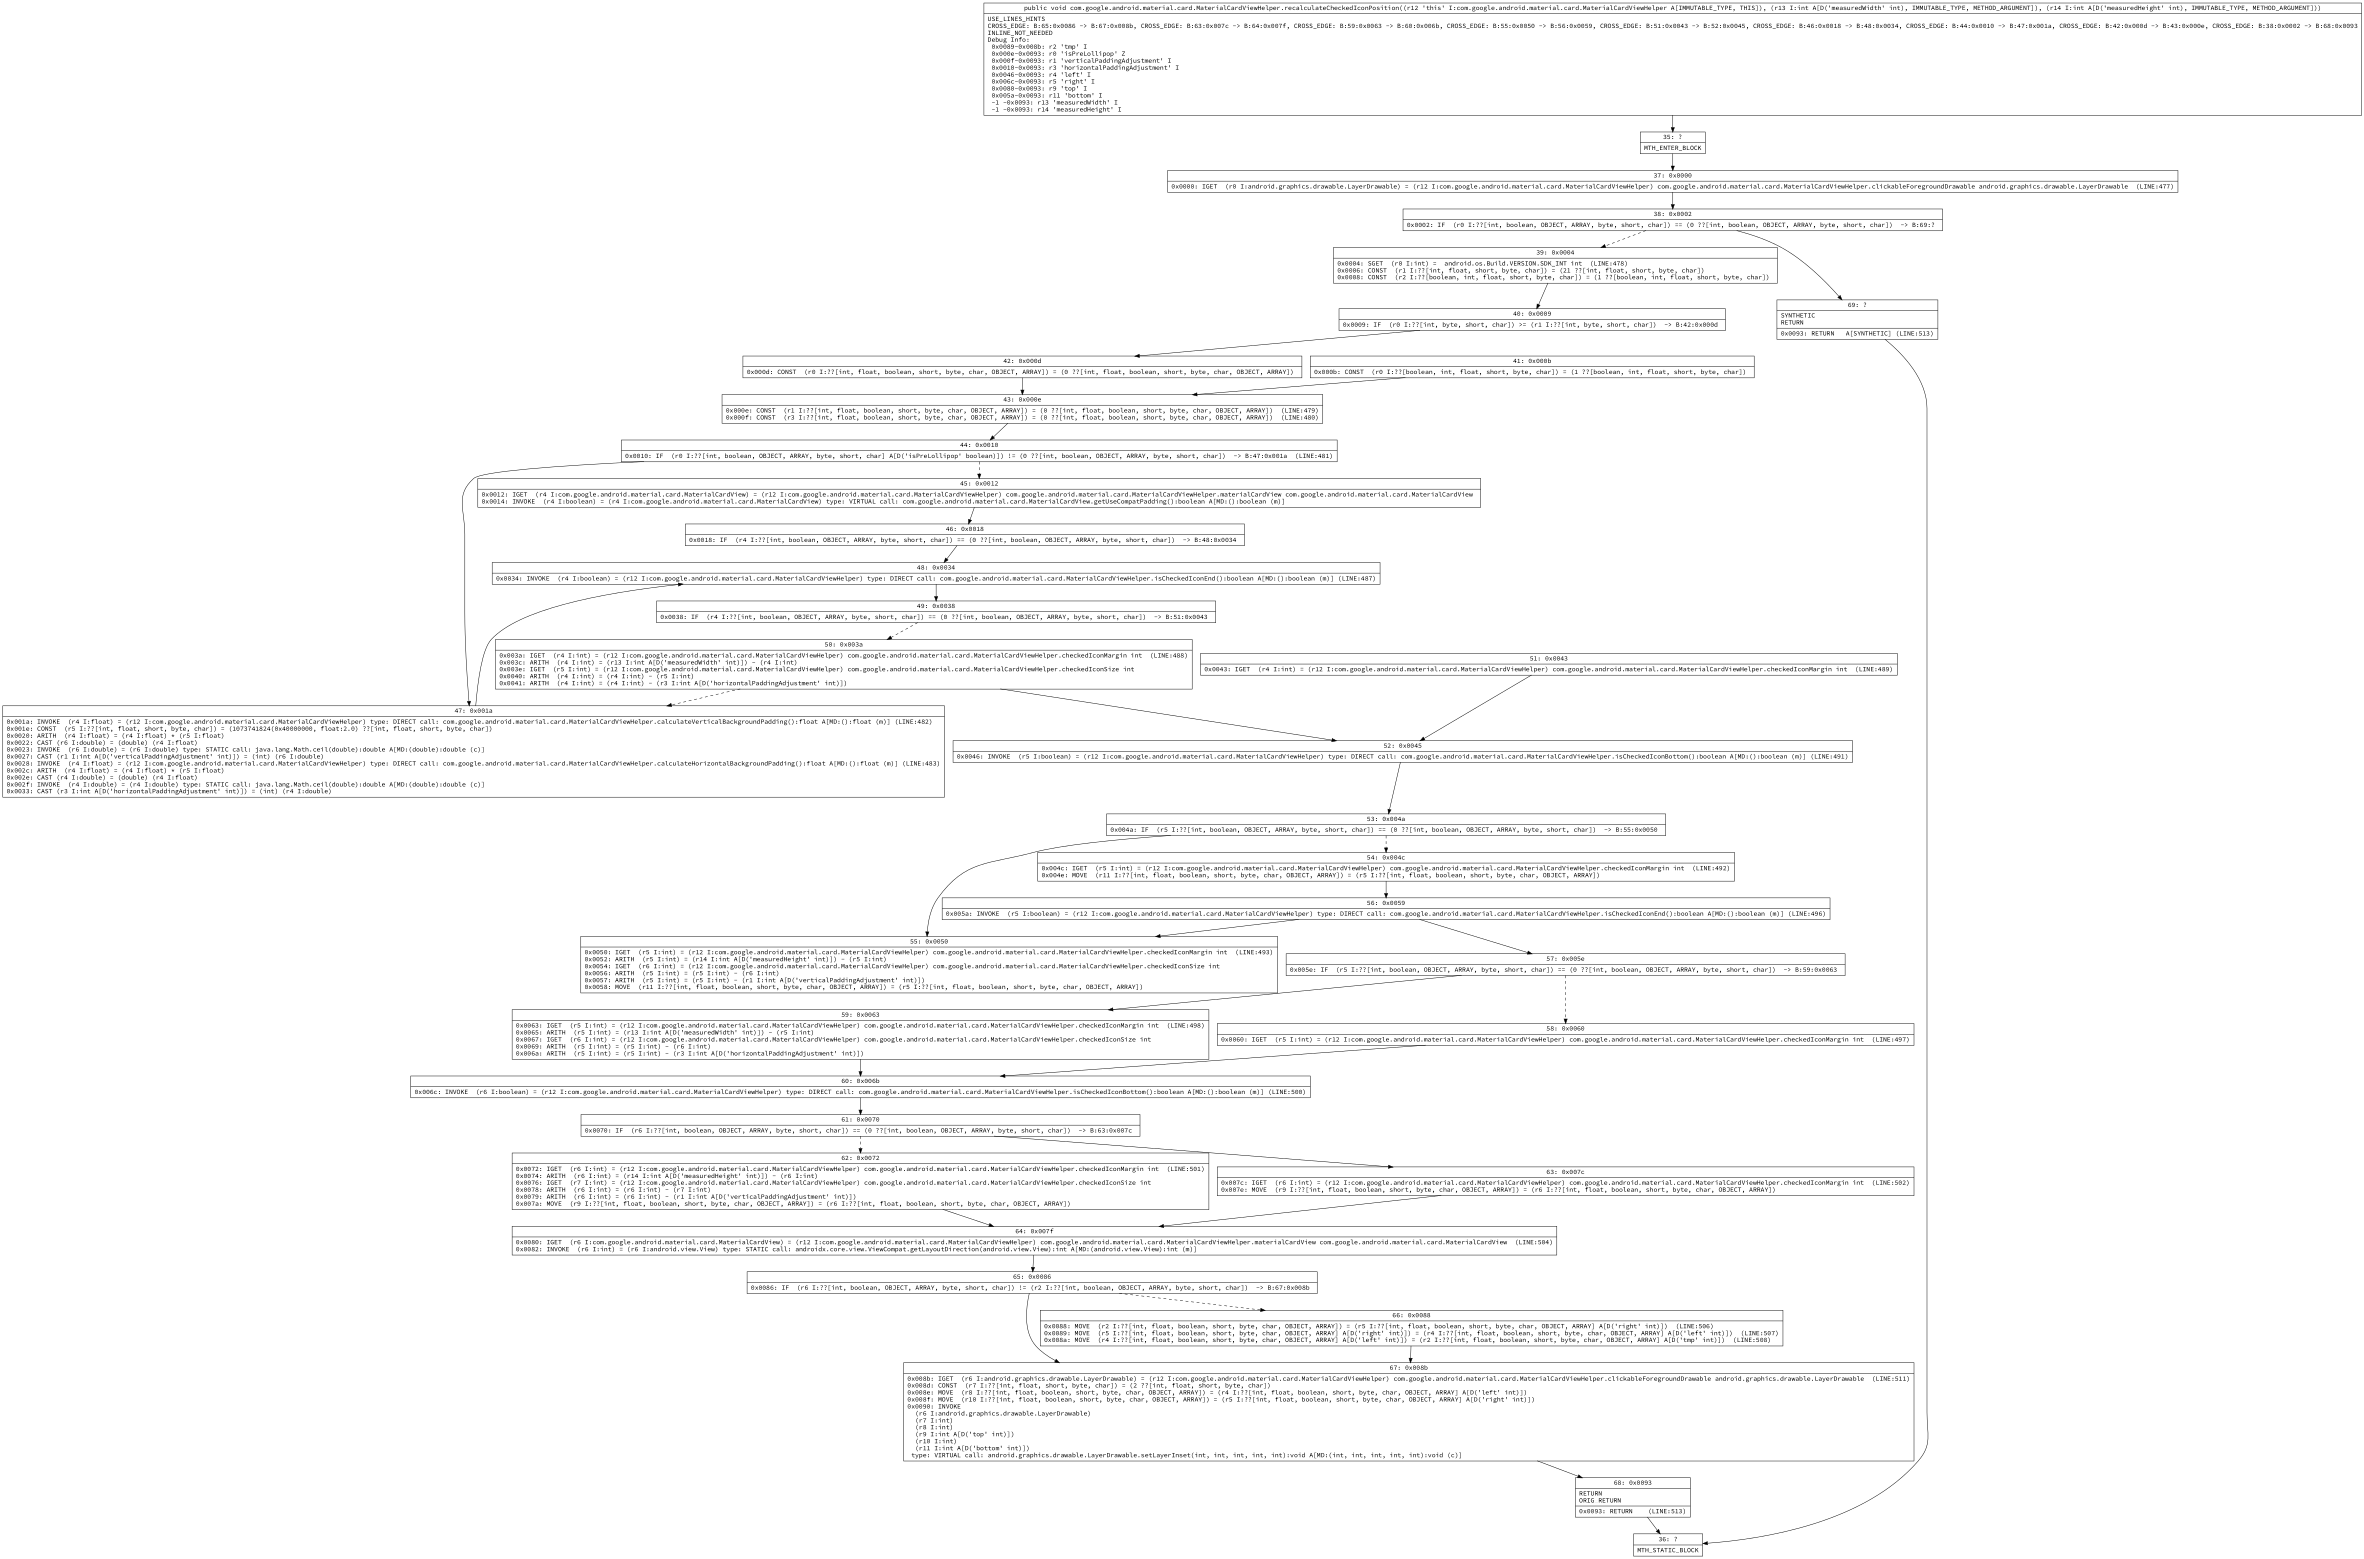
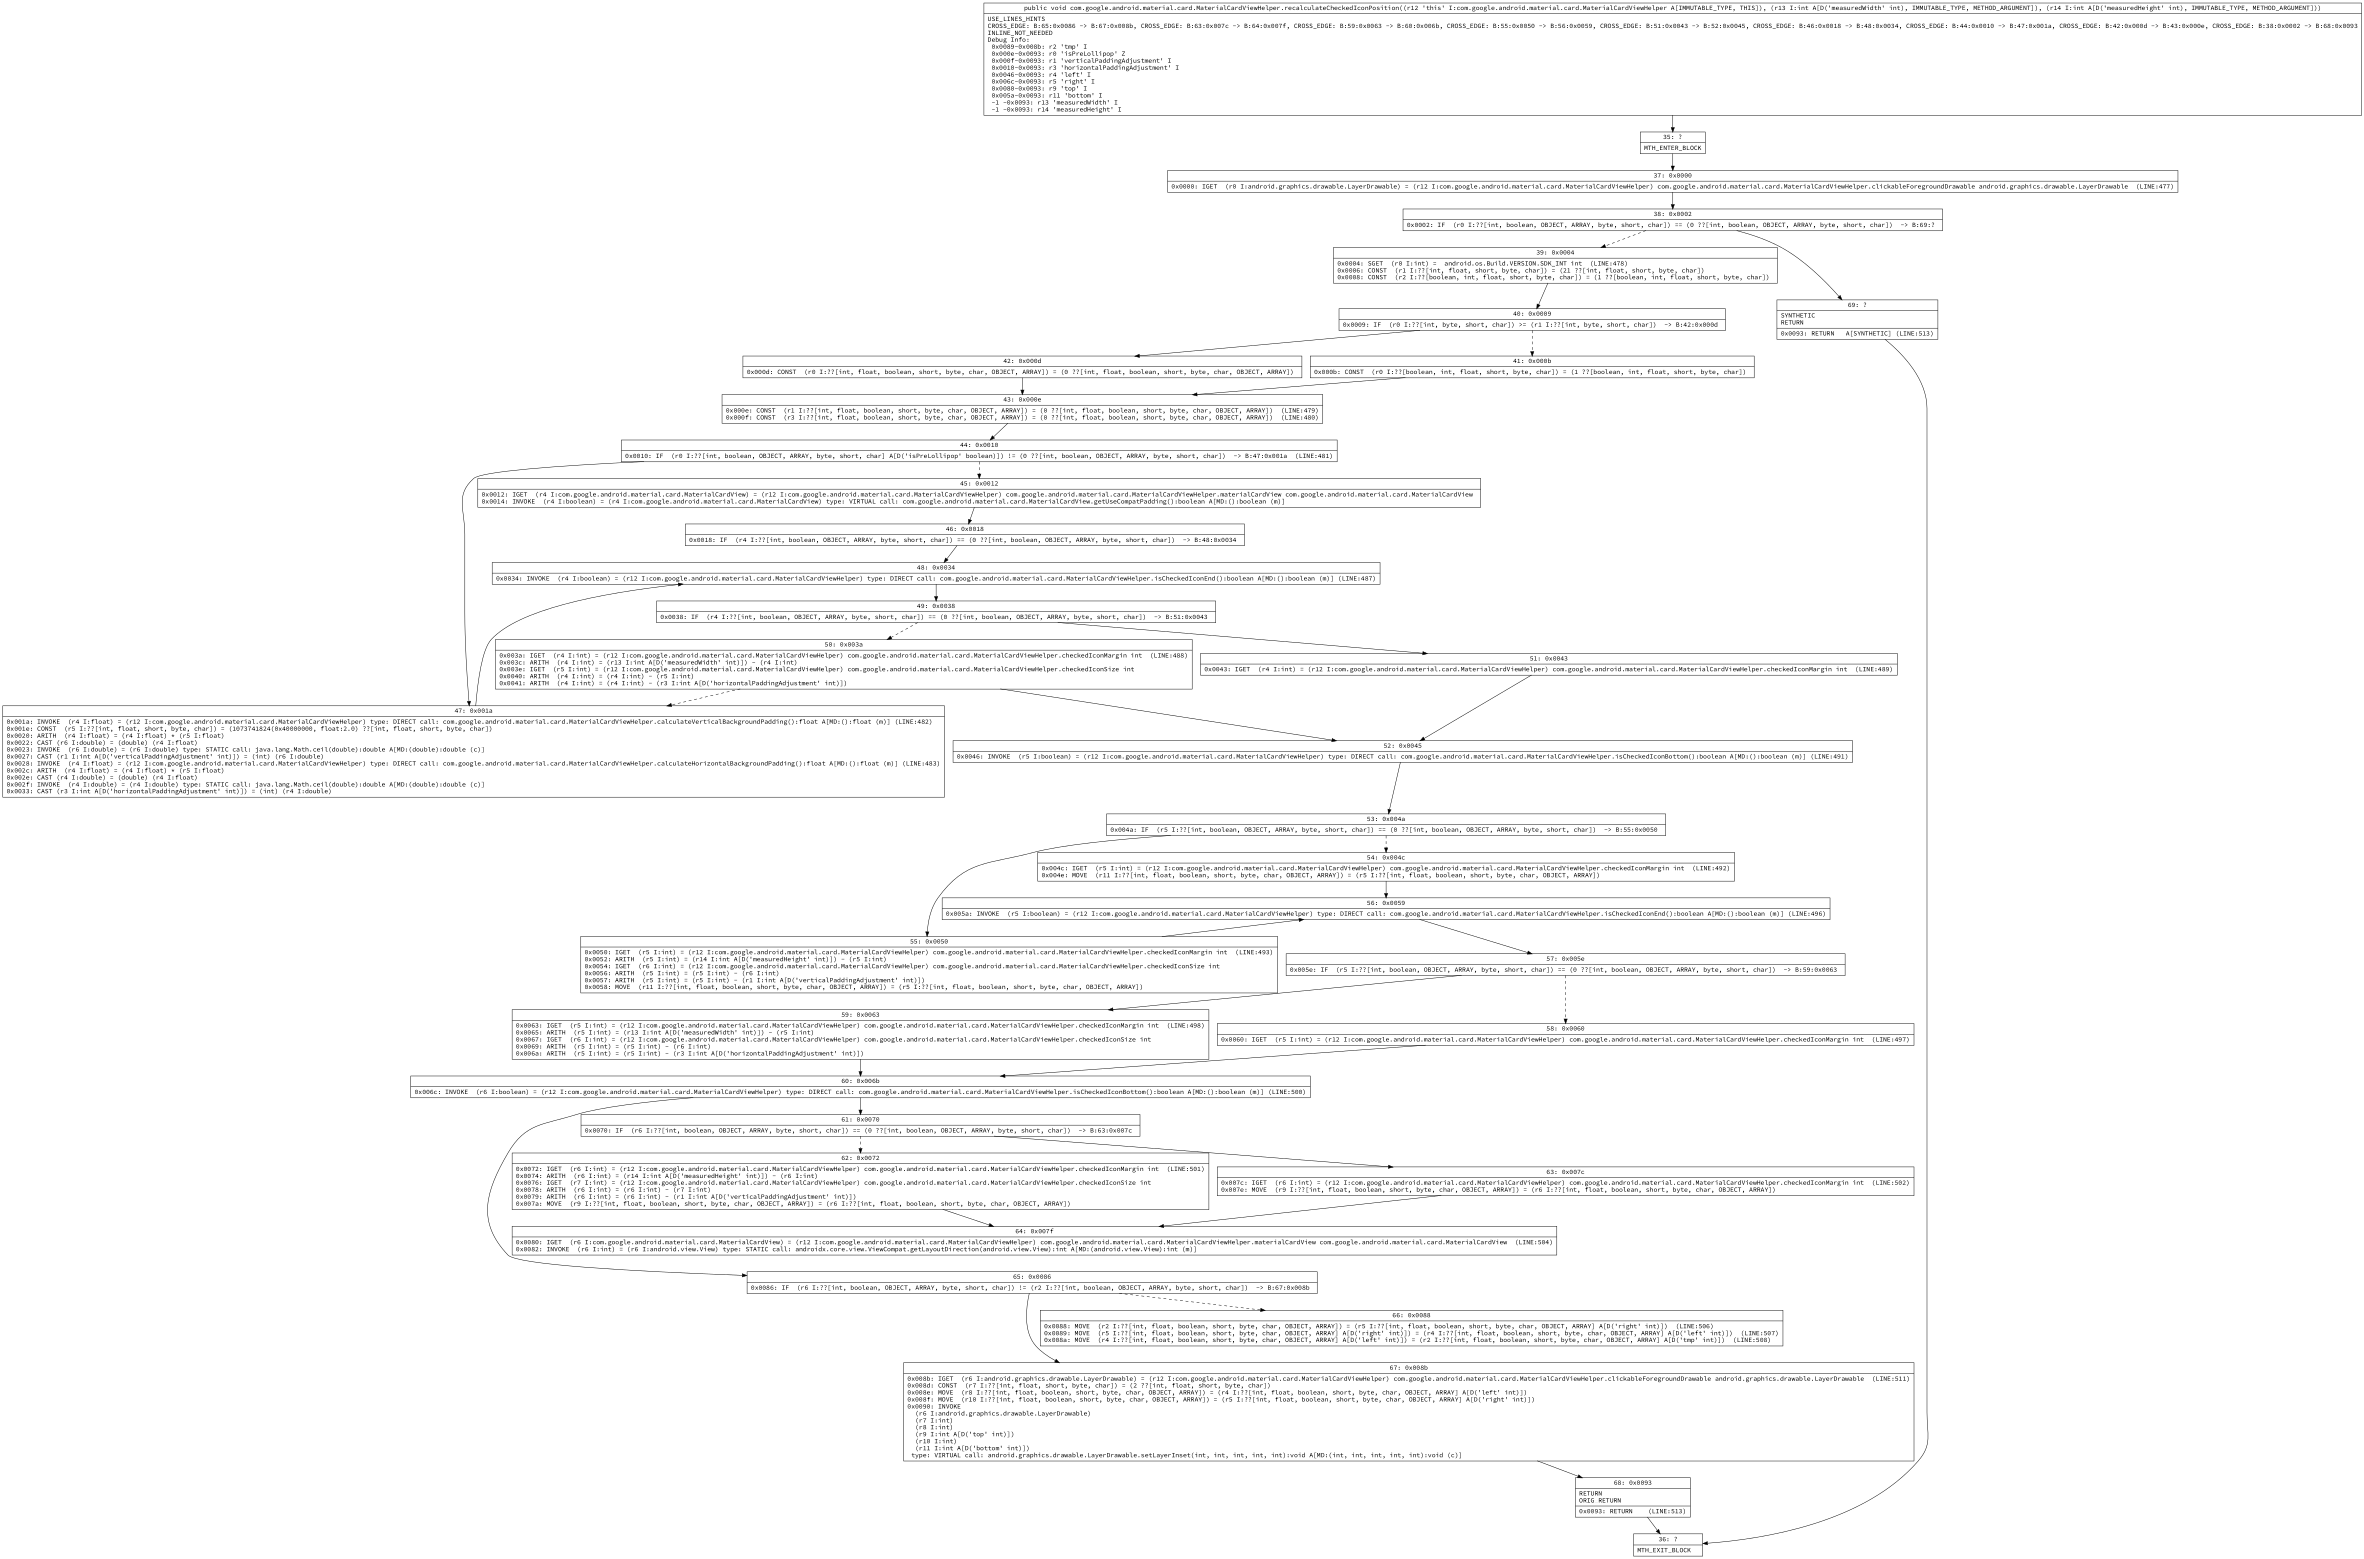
edge "40: 0x0009" -> "41: 0x000b": added
edge "49: 0x0038" -> "51: 0x0043": added
edge "56: 0x0059" -> "55: 0x0050": reversed
edge "64: 0x007f" -> "65: 0x0086": now "60: 0x006b" -> "65: 0x0086"
edge "66: 0x0088" -> "67: 0x008b": removed
node "36: ?": text "MTH_STATIC_BLOCK" -> "MTH_EXIT_BLOCK"
